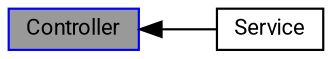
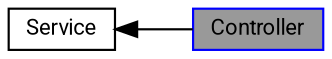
edge "Service" -> "Controller": reversed
